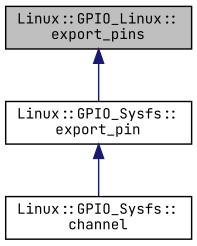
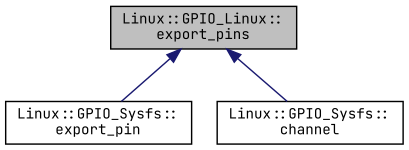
edge "Linux::GPIO_Sysfs:: channel" -> "Linux::GPIO_Sysfs:: export_pin": now "Linux::GPIO_Sysfs:: channel" -> "Linux::GPIO_Linux:: export_pins"
